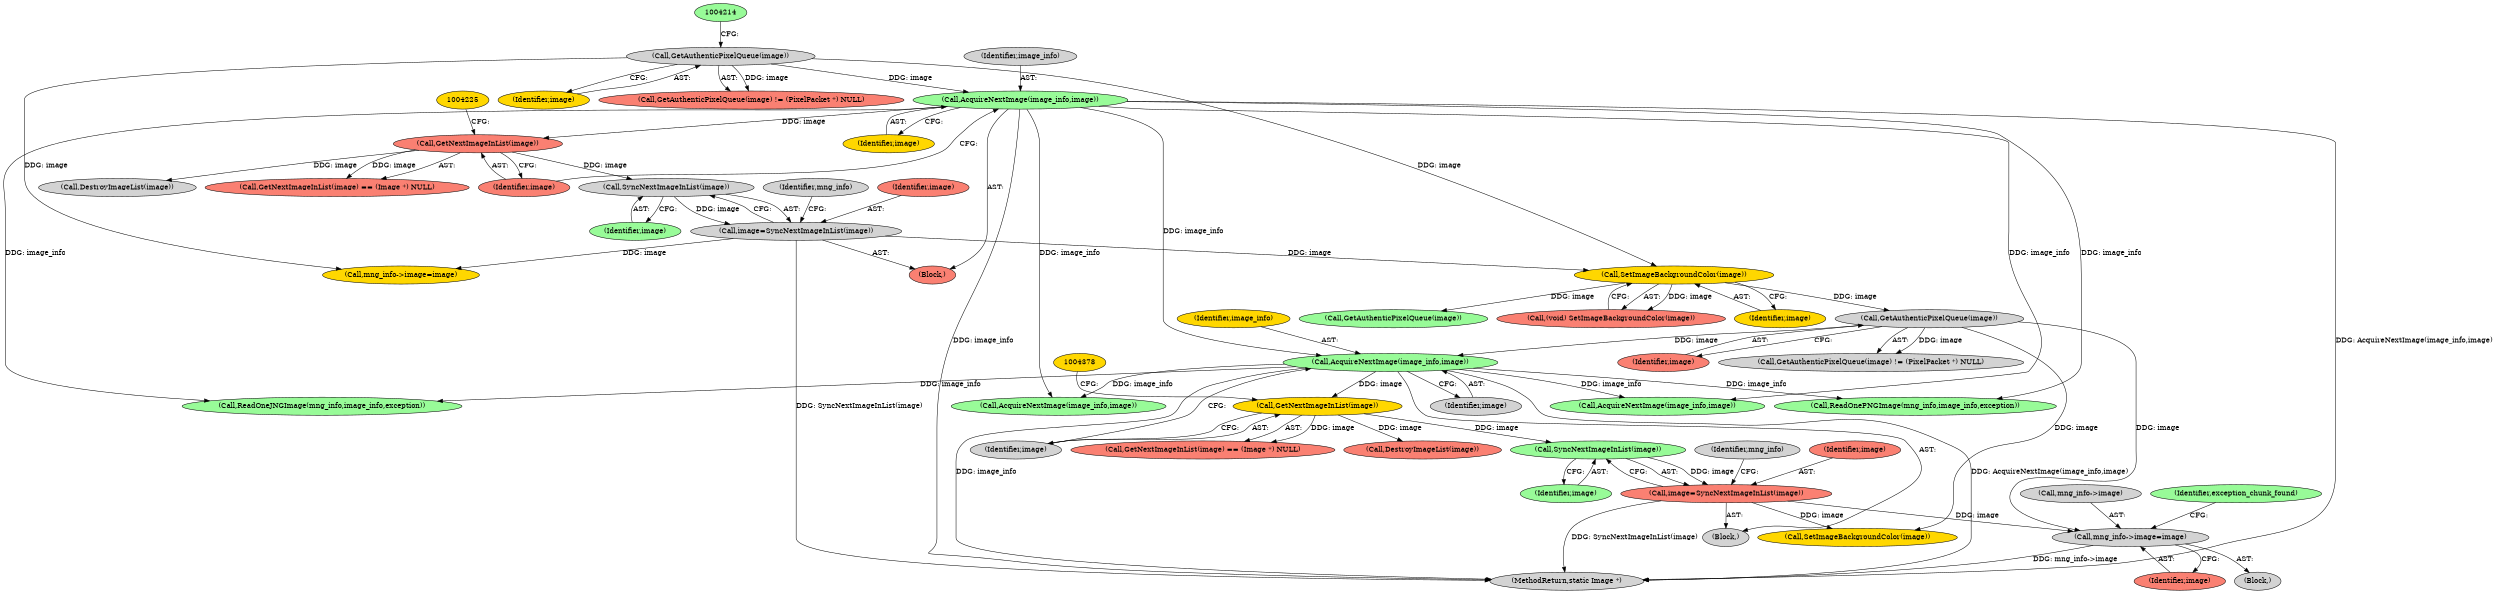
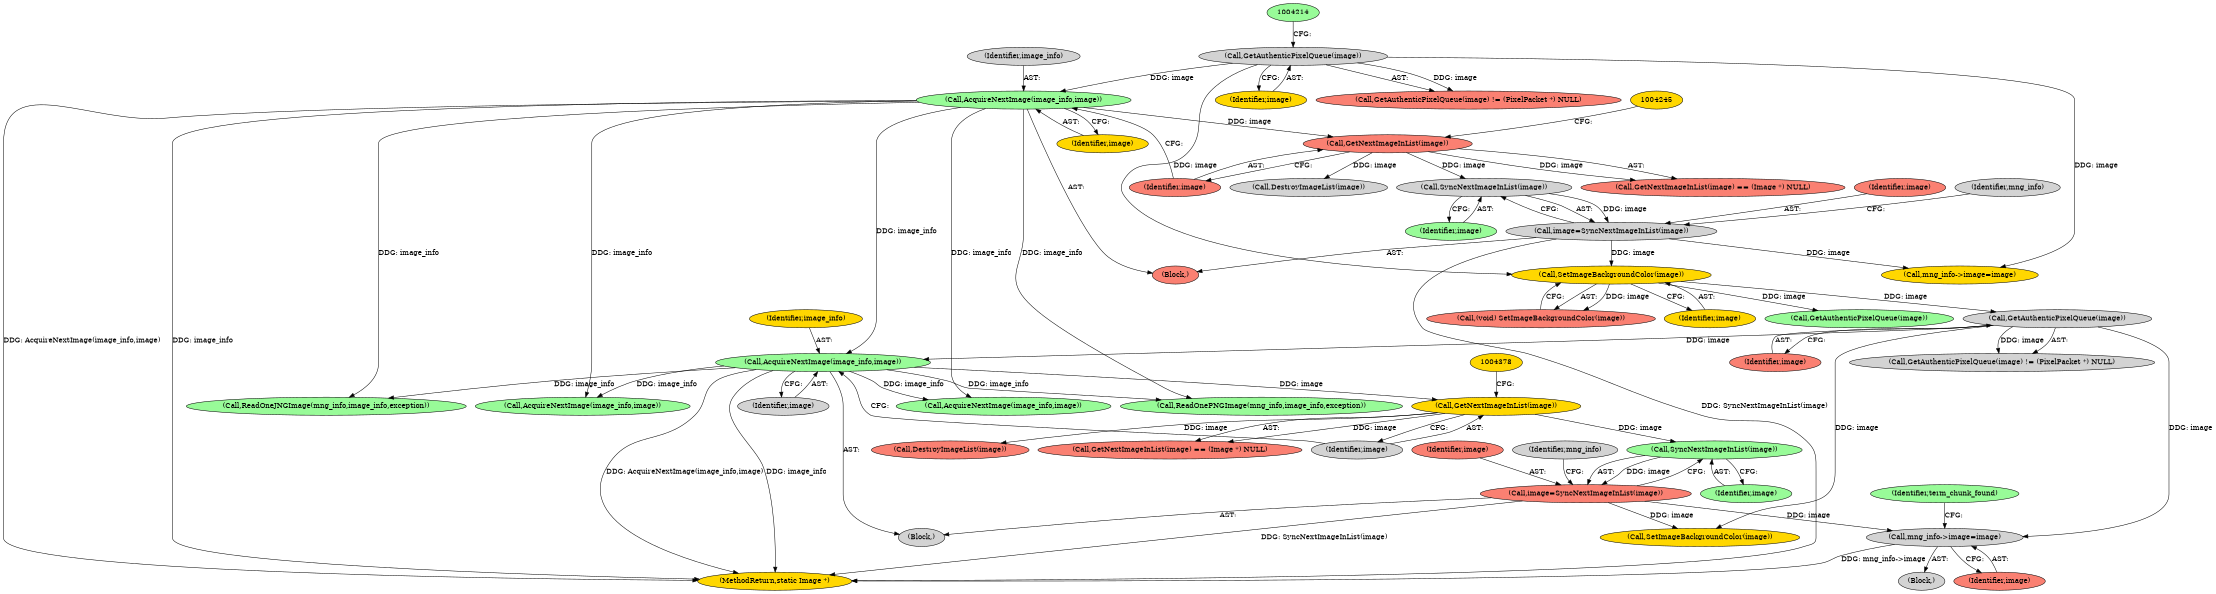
node "1004225": label "1004225" -> "1004245"
node "(Call,mng_info->image)": removed
node "(Identifier,exception_chunk_found)": label "(Identifier,exception_chunk_found)" -> "(Identifier,term_chunk_found)"
node "(MethodReturn,static Image *)": fillcolor lightgrey -> gold
